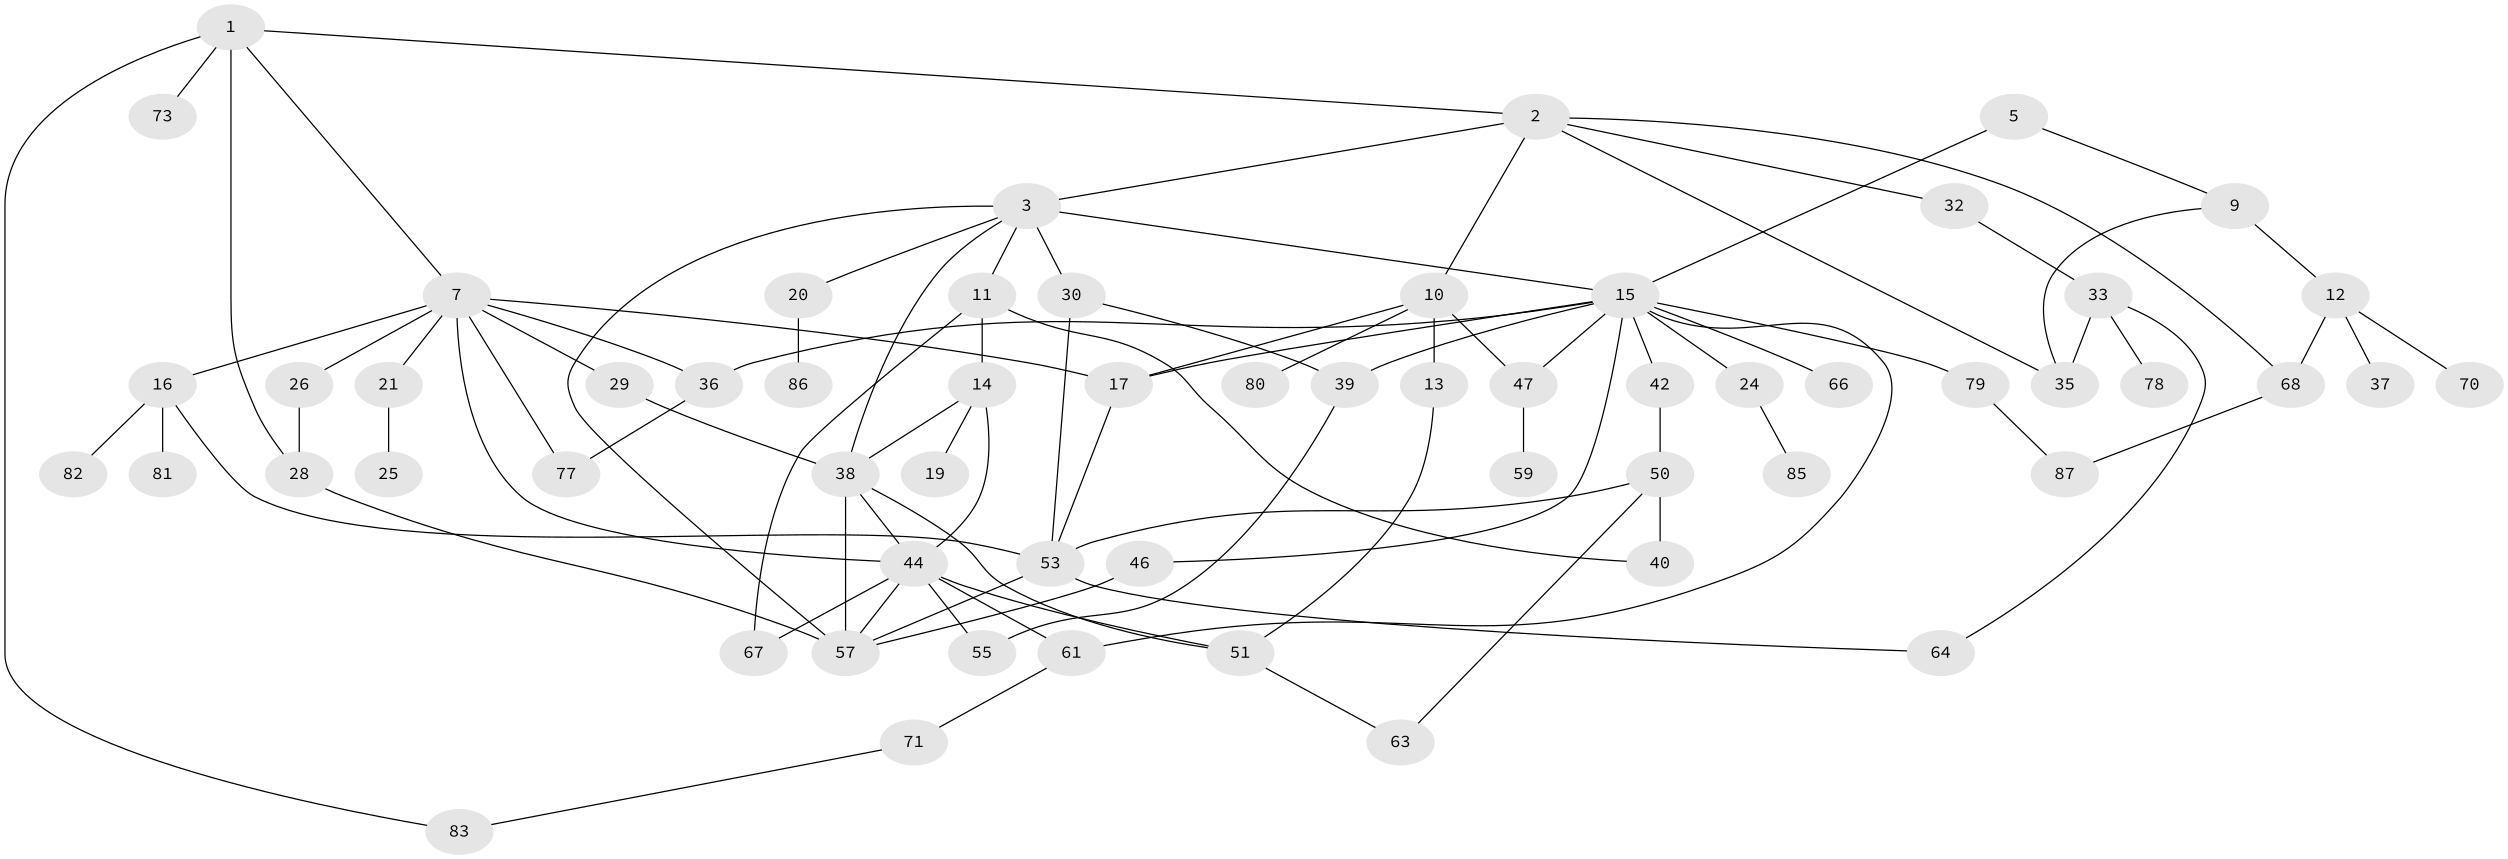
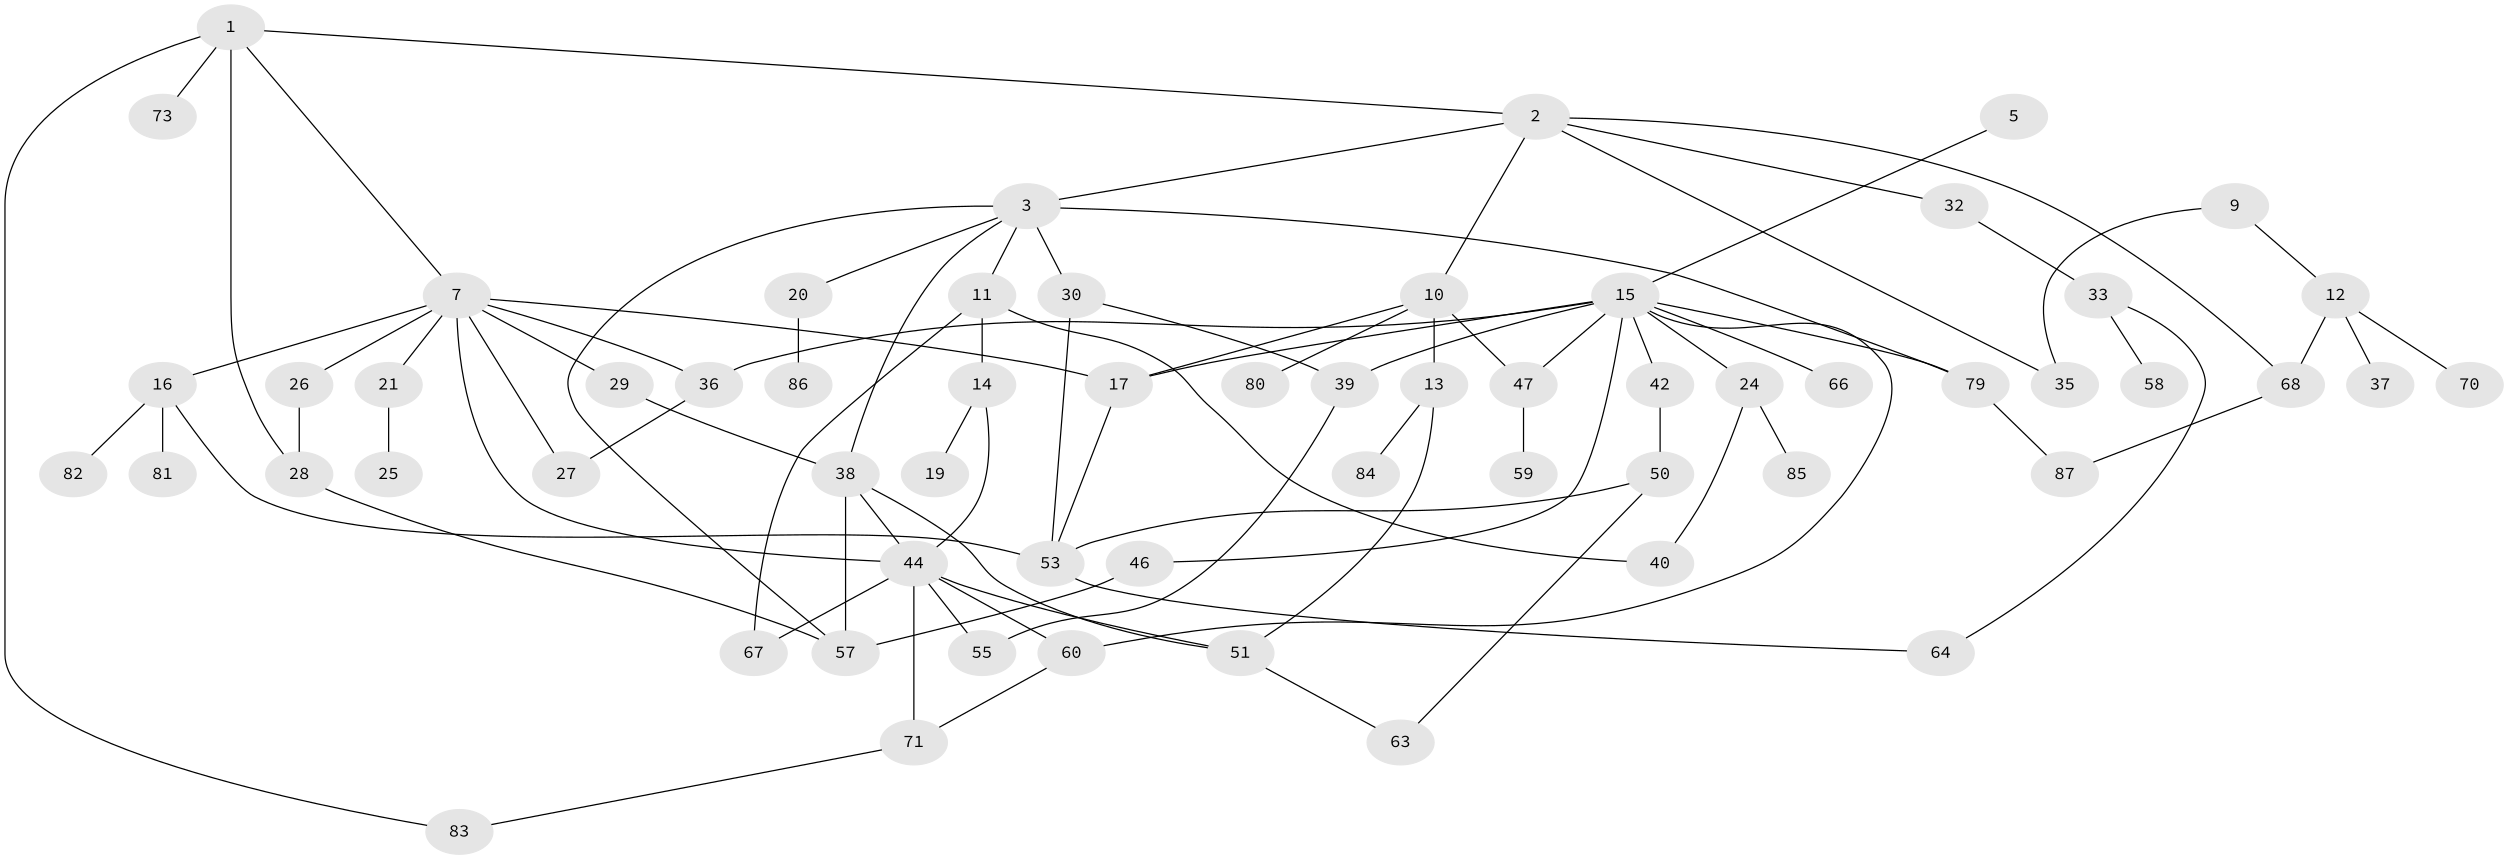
edge "5" -- "9": removed
edge "3" -- "15": now "3" -- "79"
edge "33" -- "35": removed
node "78": label "78" -> "58"
edge "14" -- "38": removed
node "77": label "77" -> "27"
node "84": added
edge "50" -- "40": now "24" -- "40"
edge "53" -- "57": removed
edge "44" -- "57": now "44" -- "71"
node "61": label "61" -> "60"
